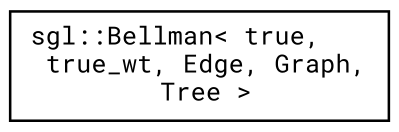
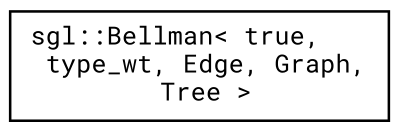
node "sgl::Bellman< true, true_wt, Edge, Graph, Tree >": label "sgl::Bellman< true, true_wt, Edge, Graph, Tree >" -> "sgl::Bellman< true, type_wt, Edge, Graph, Tree >"
